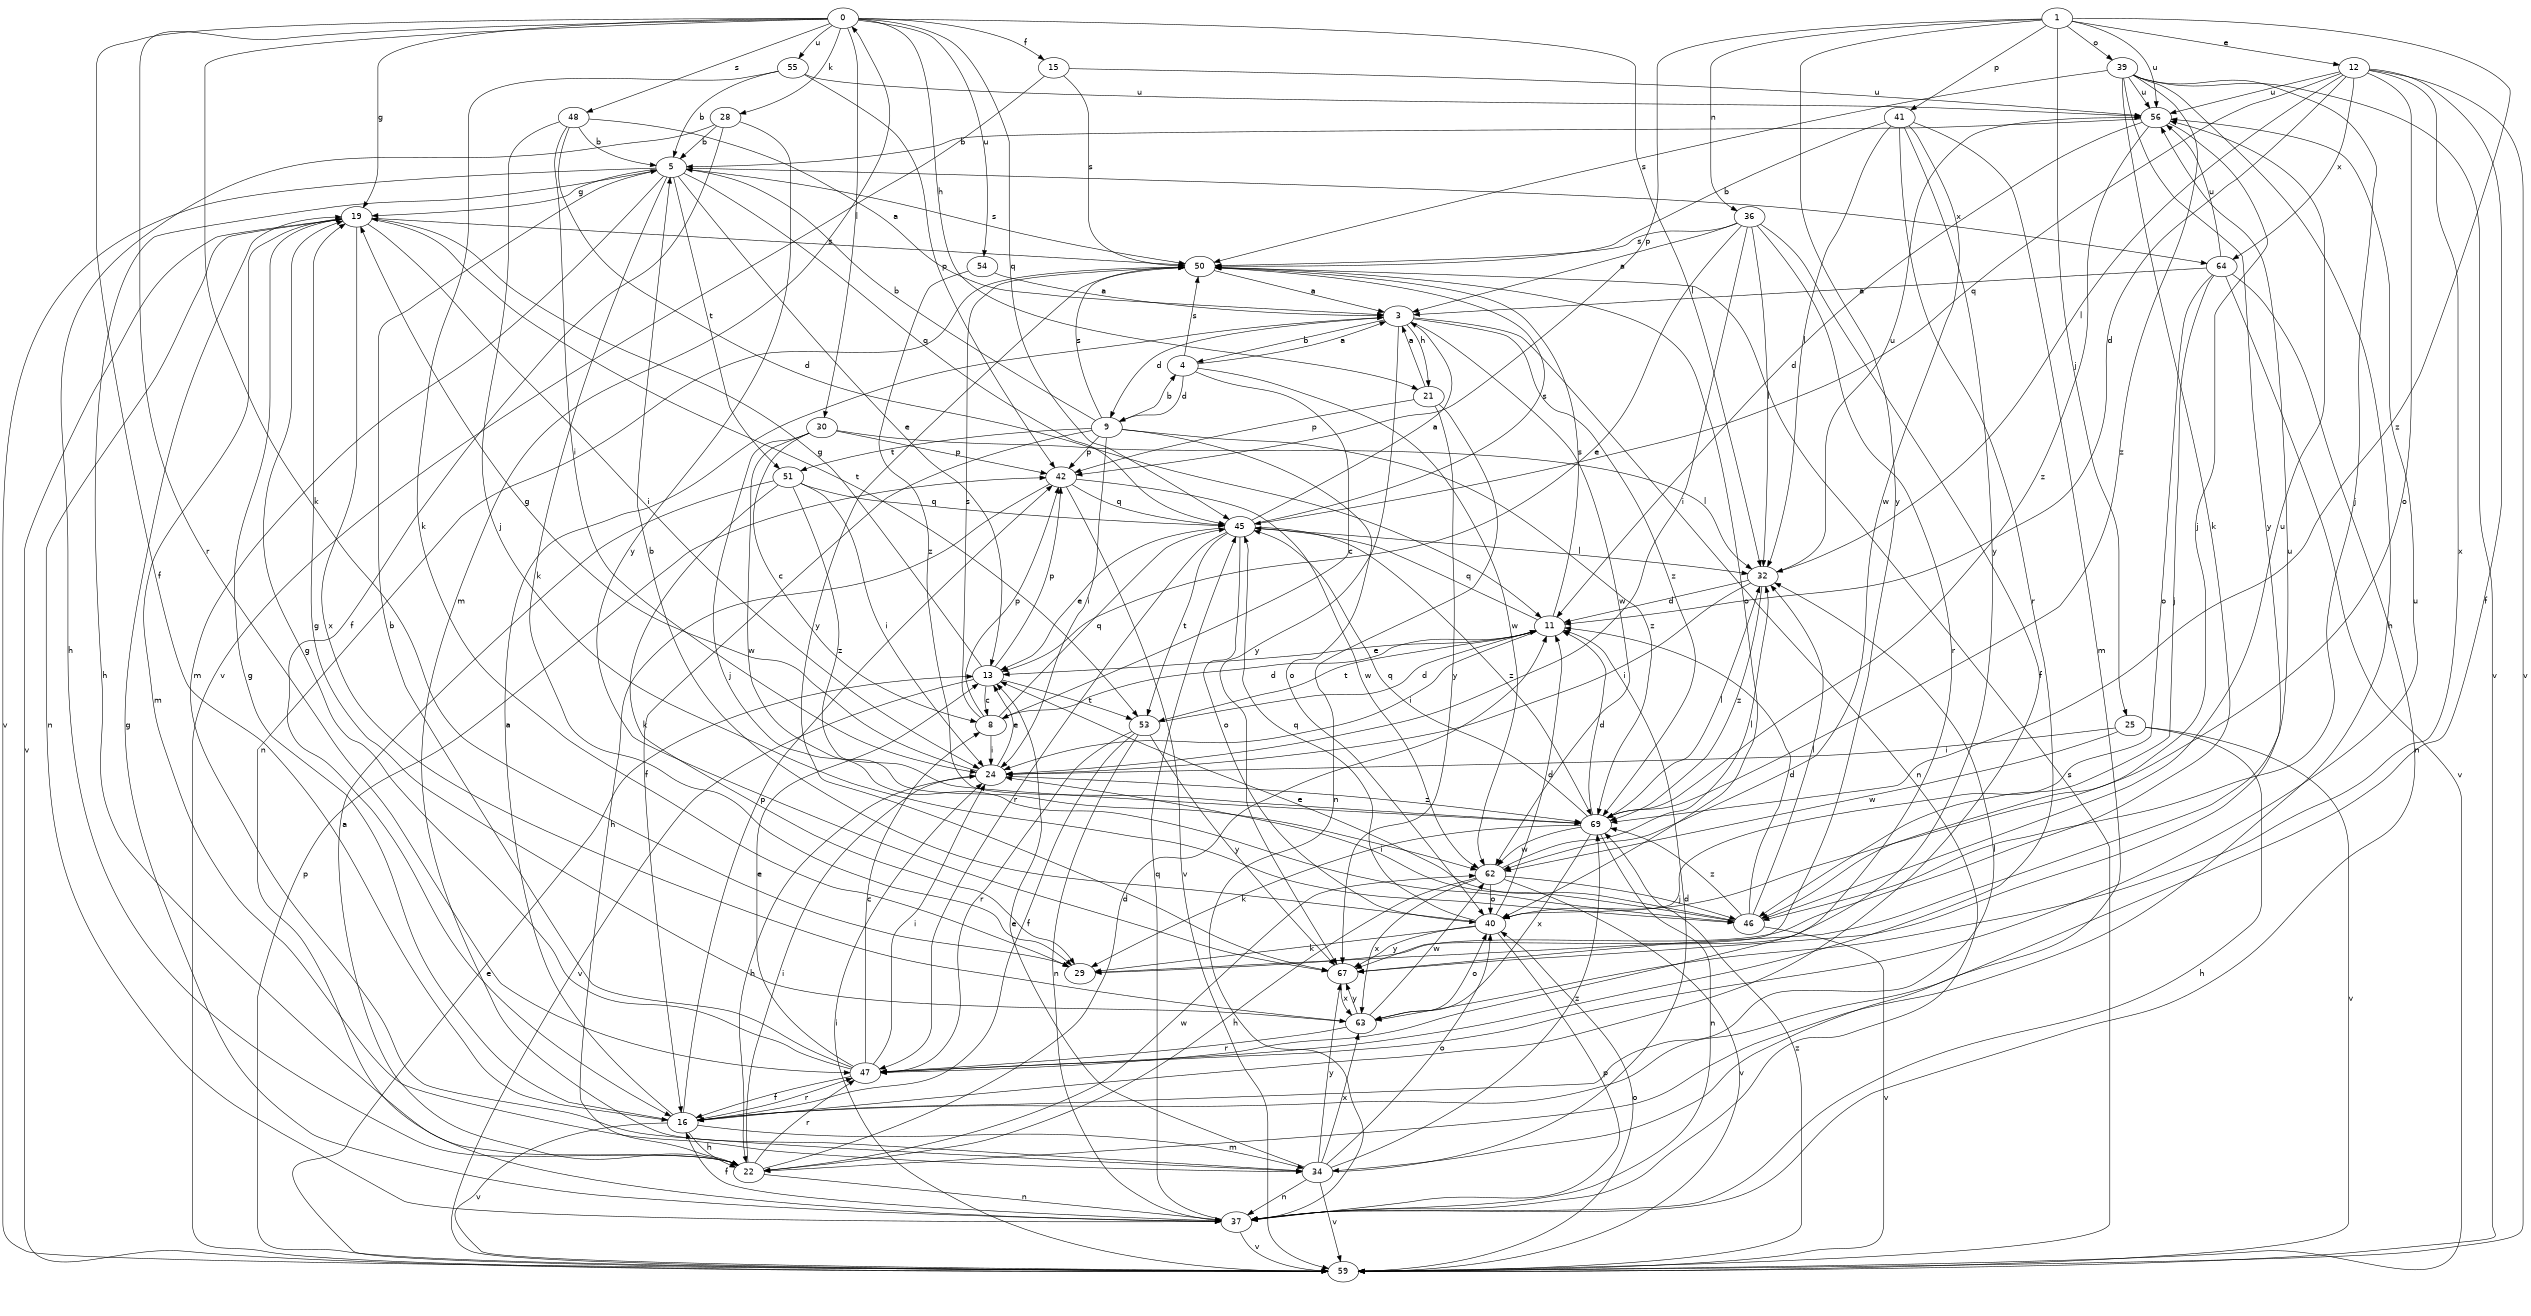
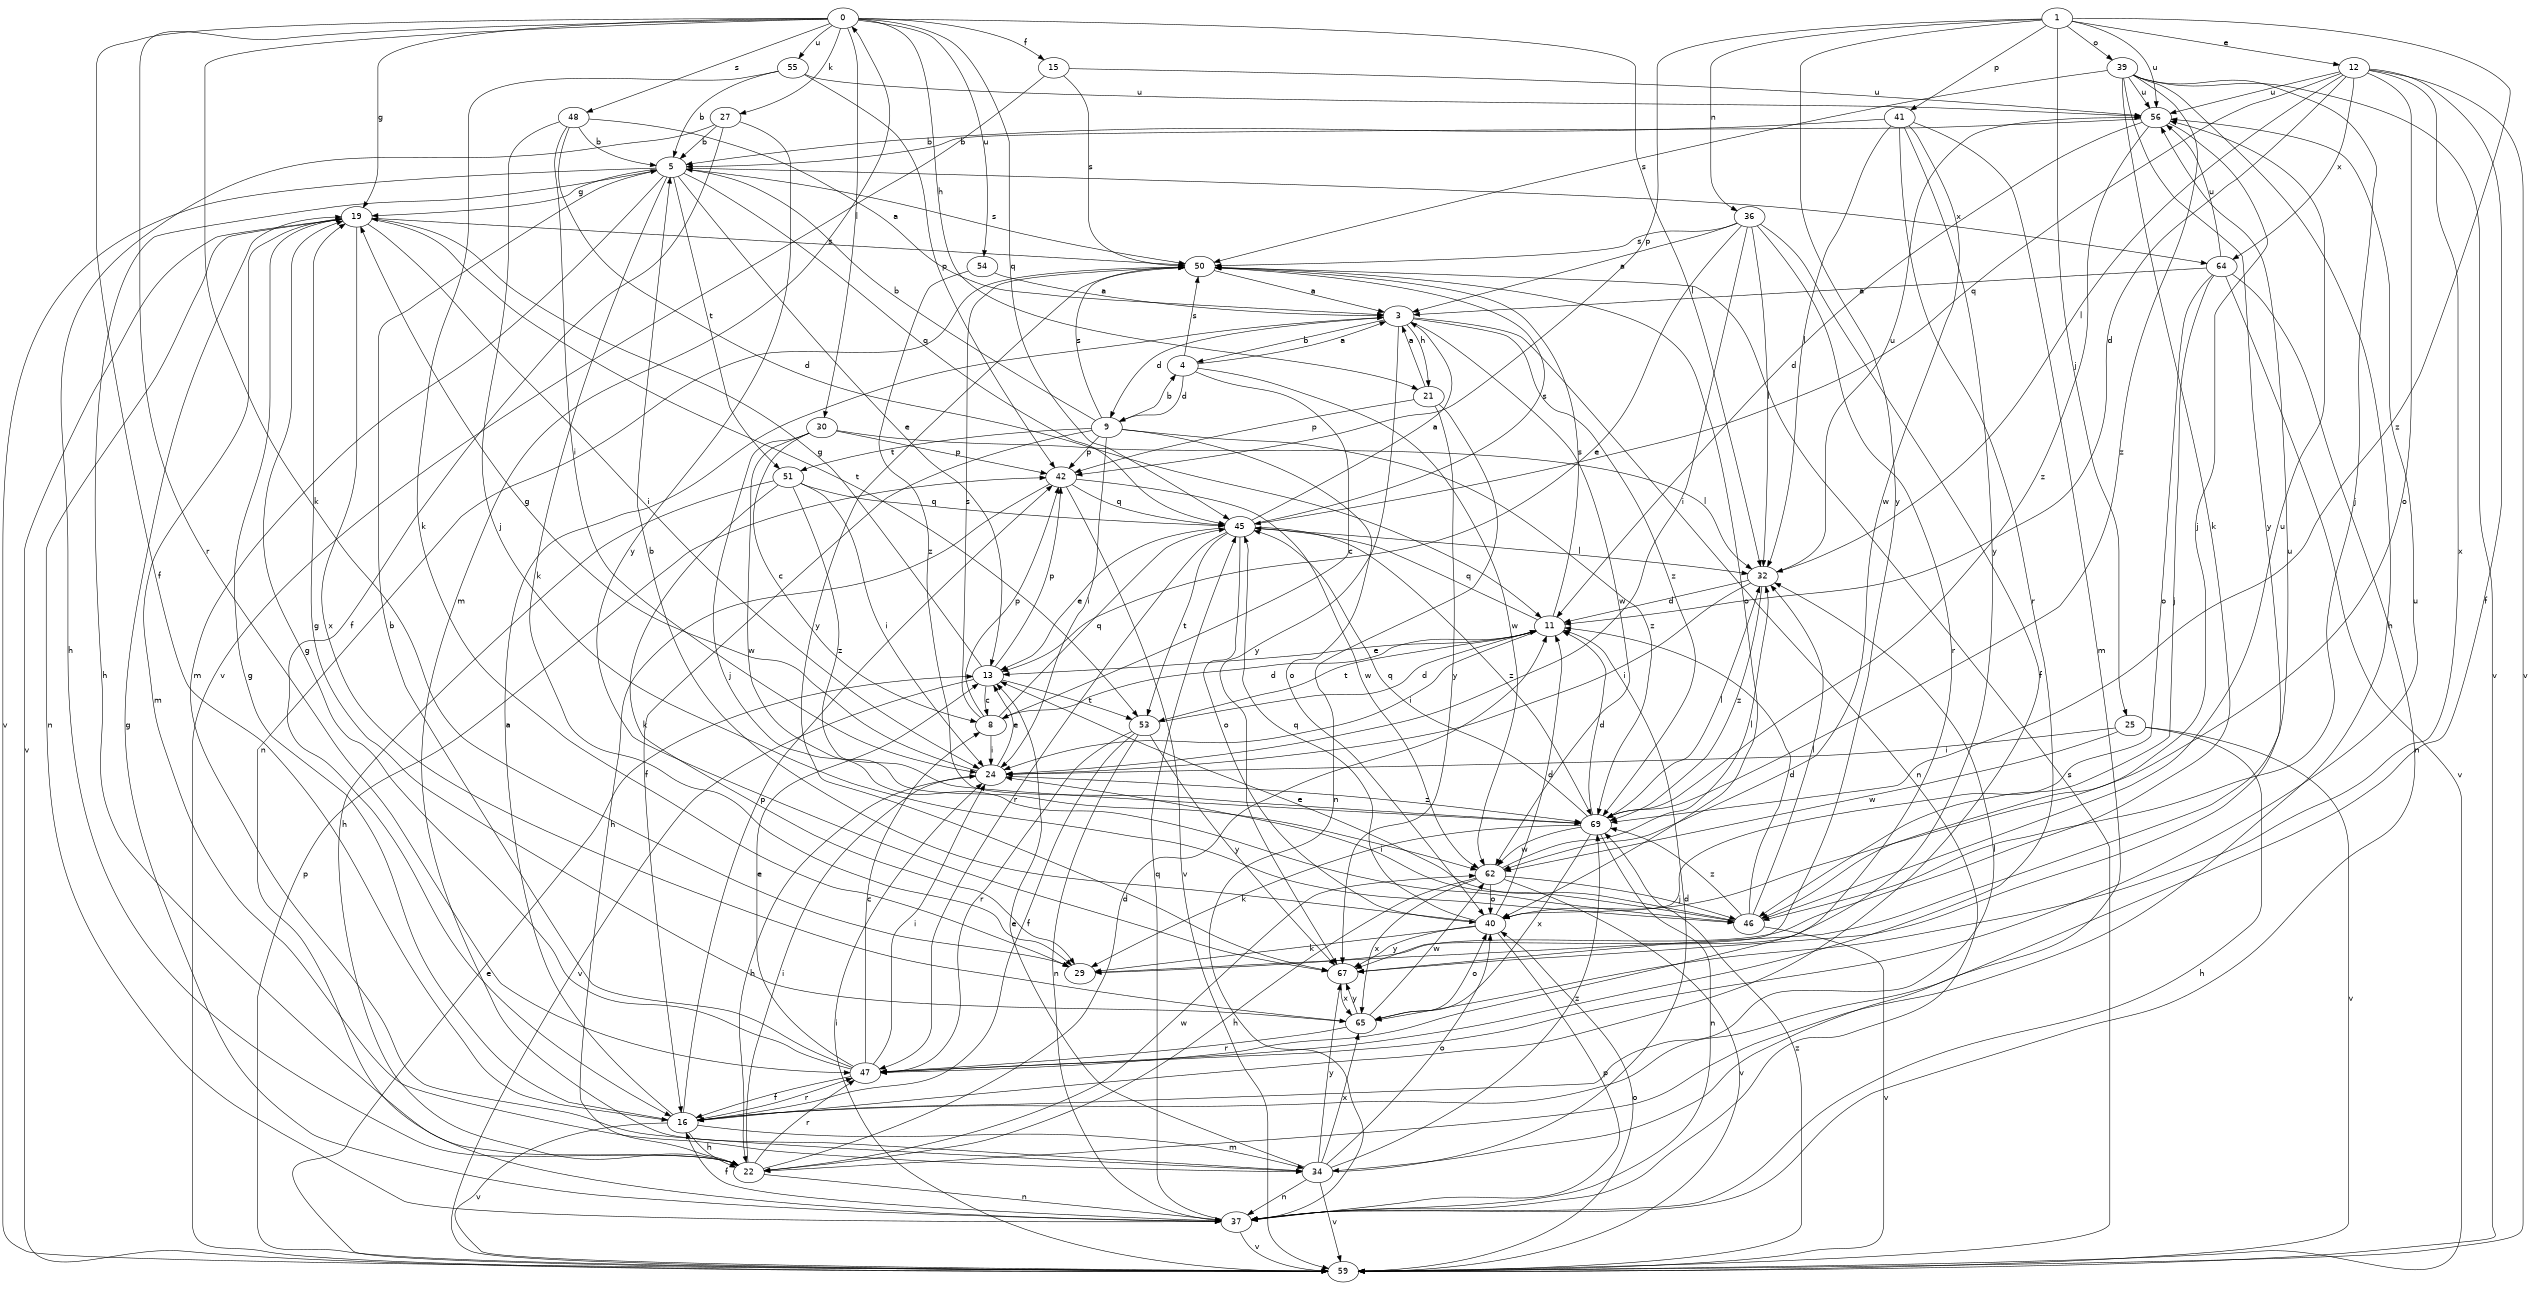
node "28": label "28" -> "27"
edge "41" -> "50": now "41" -> "5"
edge "51" -> "22": label "a" -> "h"
node "63": label "63" -> "65"
